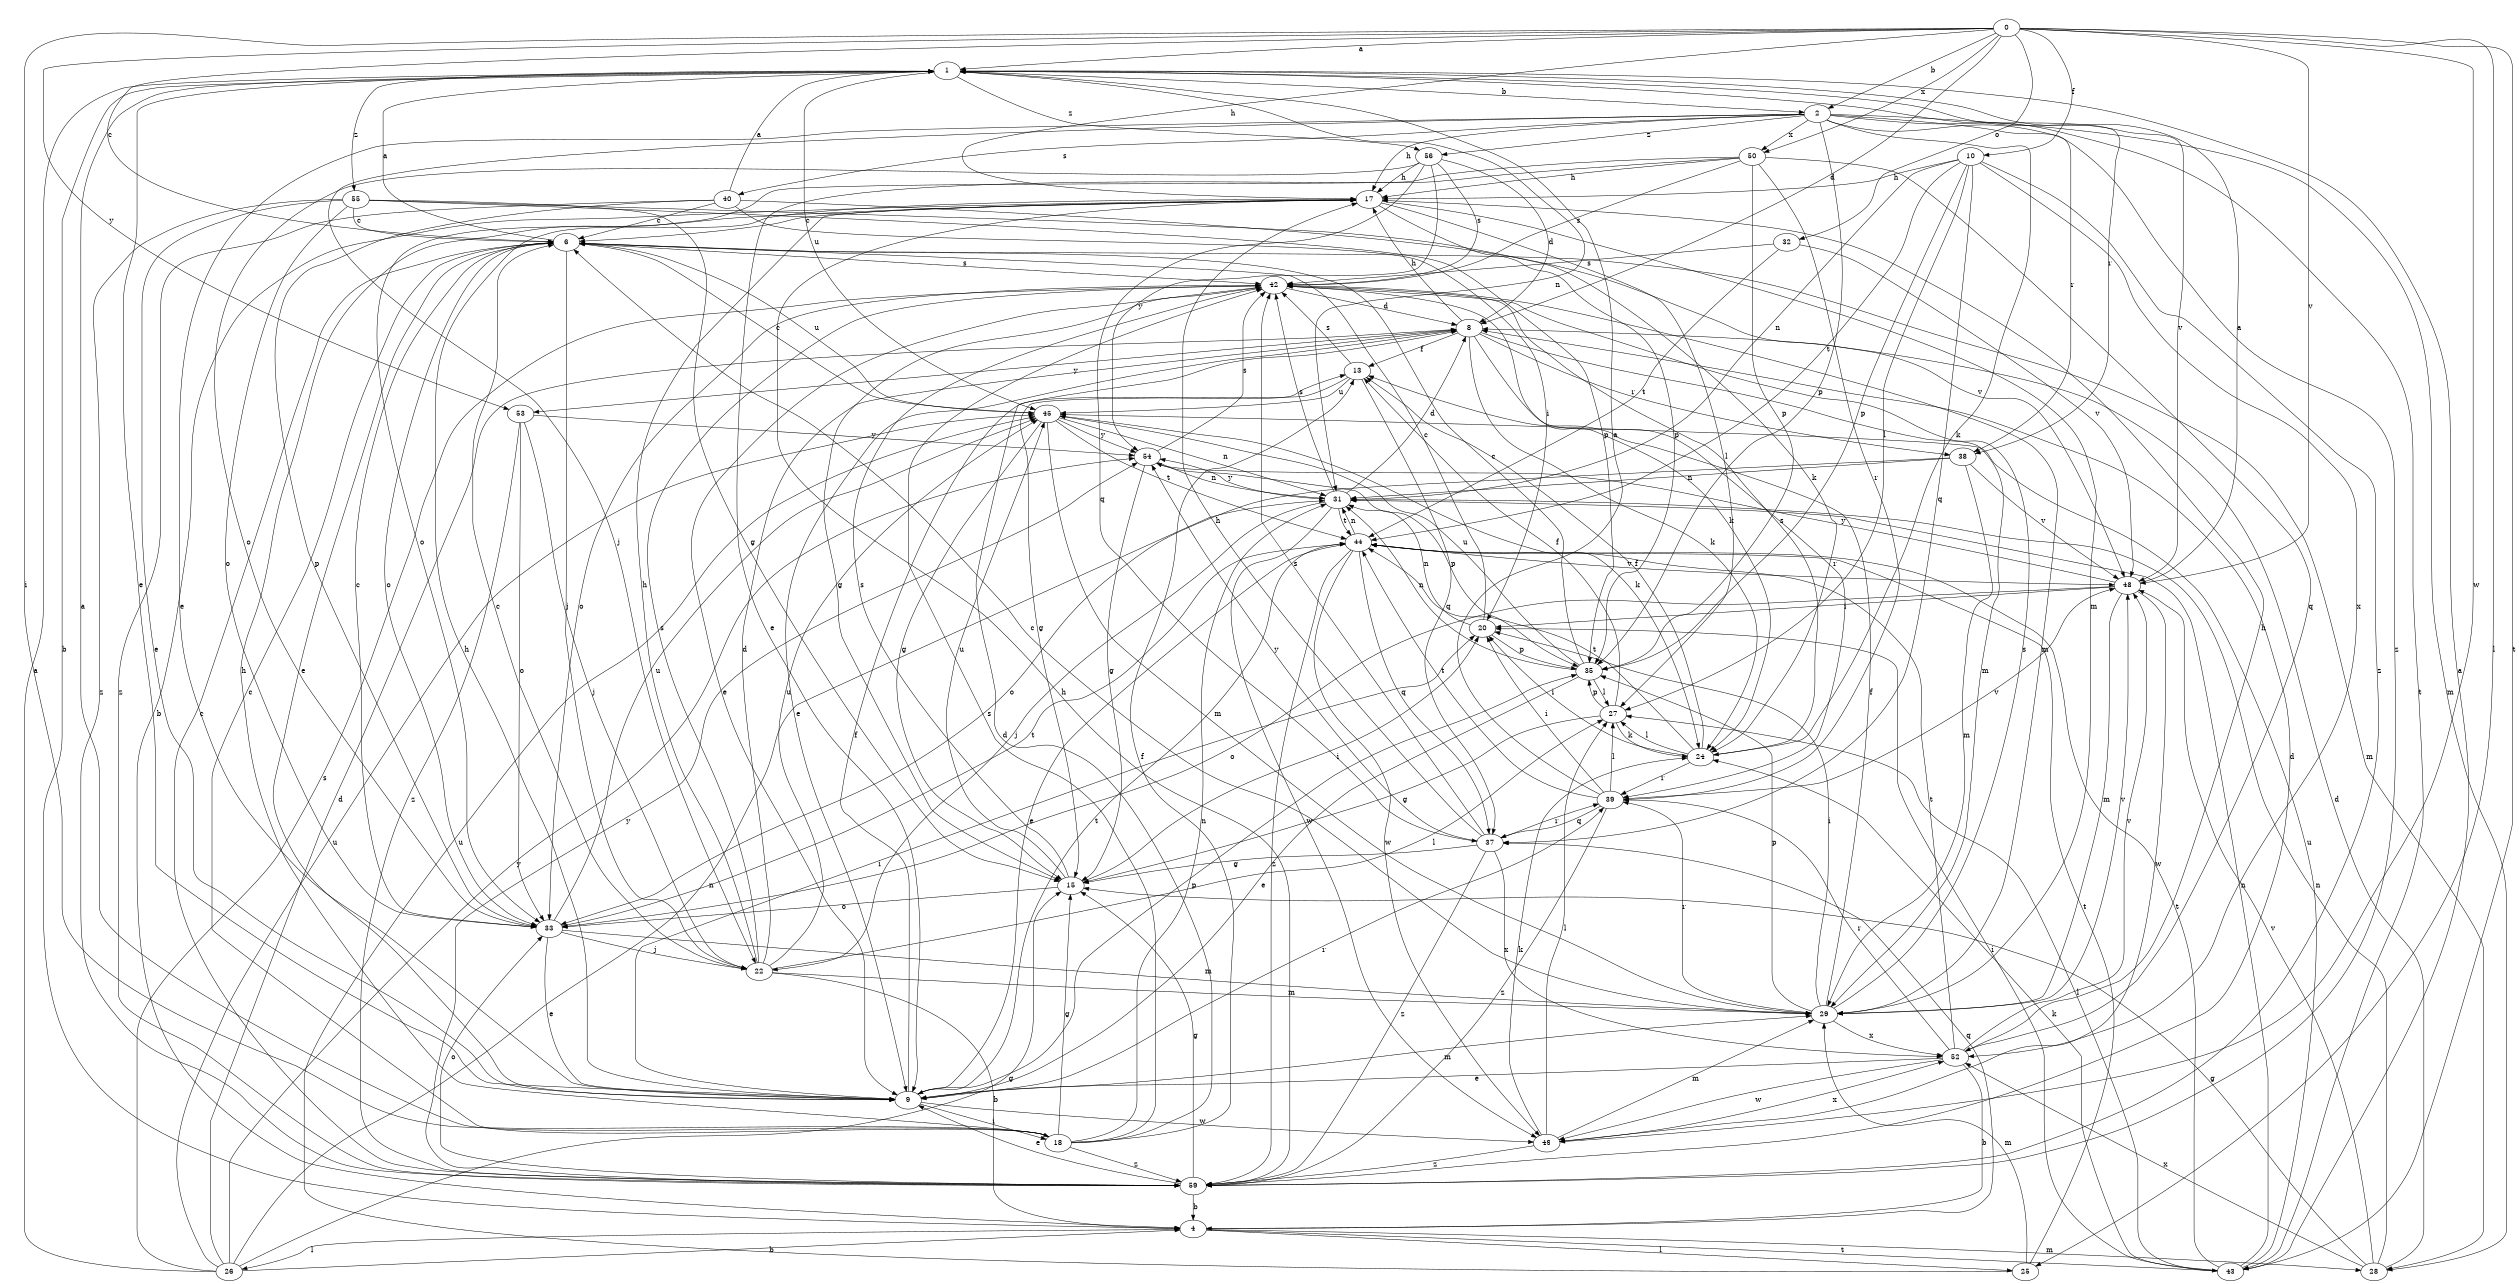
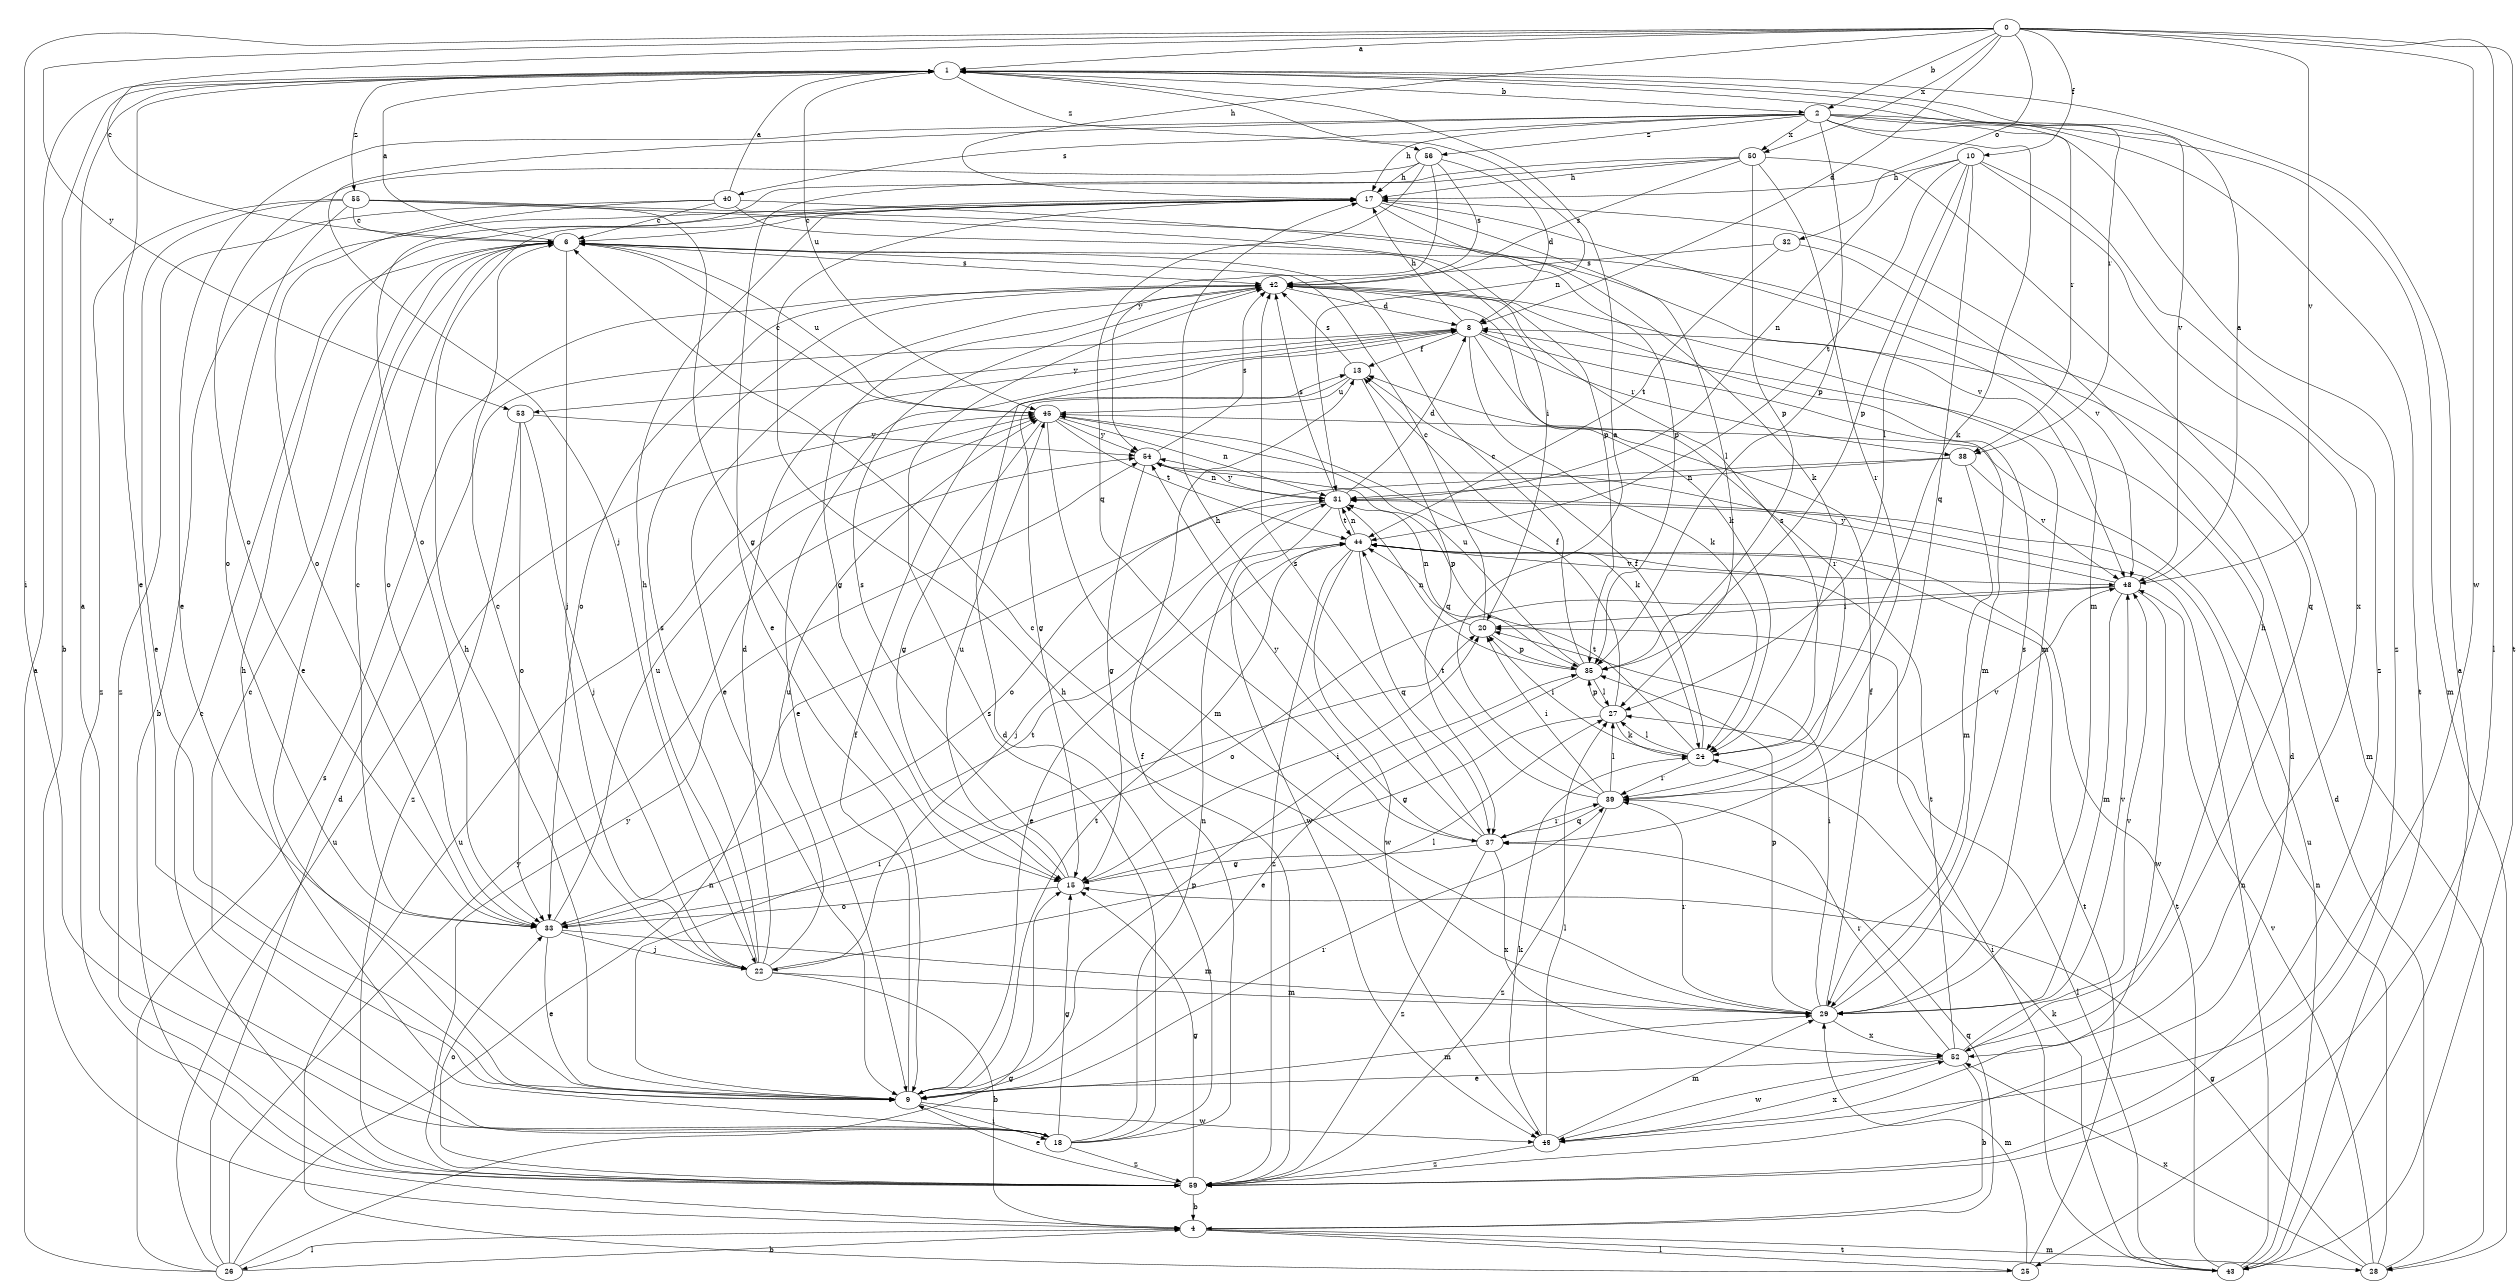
edge "40" -> "33": label "p" -> "o"
